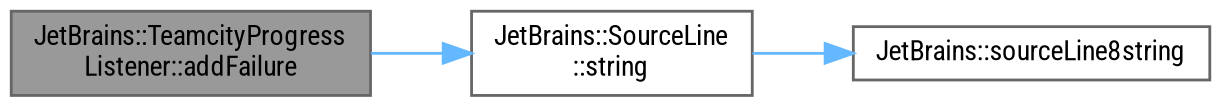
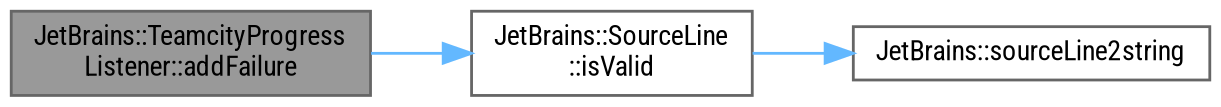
node "JetBrains::SourceLine ::string": label "JetBrains::SourceLine ::string" -> "JetBrains::SourceLine ::isValid"
node "JetBrains::sourceLine8string": label "JetBrains::sourceLine8string" -> "JetBrains::sourceLine2string"
